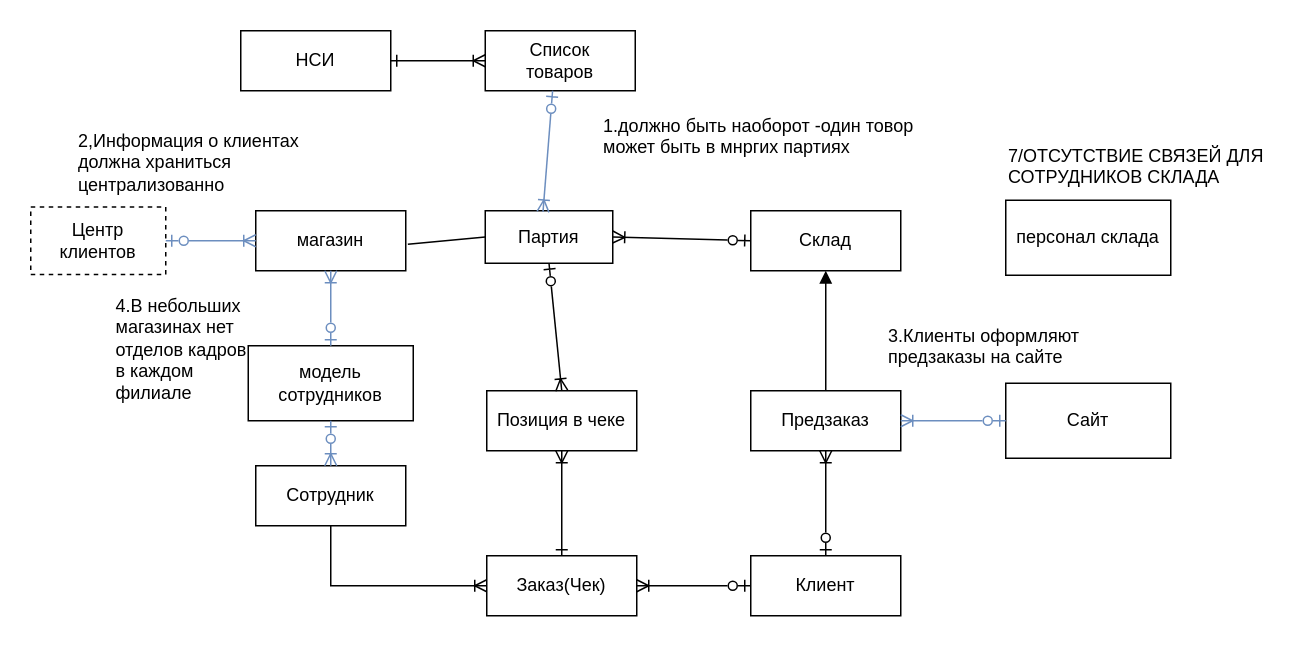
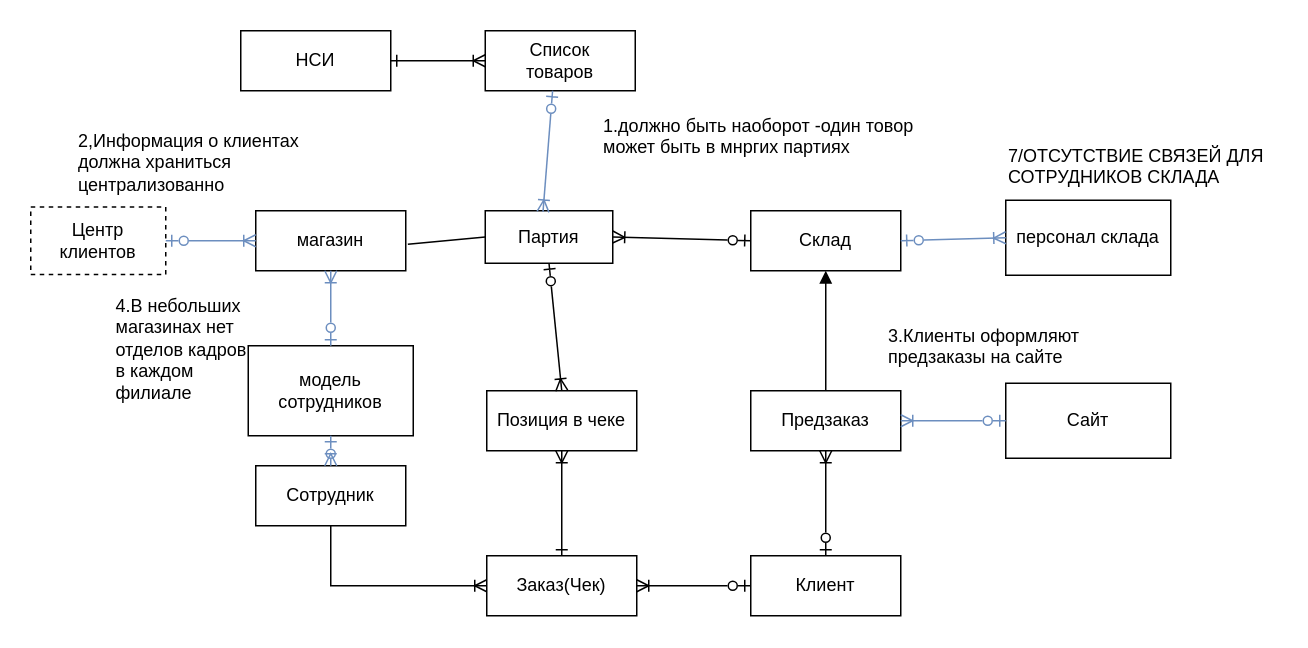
edge "персонал склада" -- "Склад": added
node "модель сотрудников": size 165x75 -> 165x90
